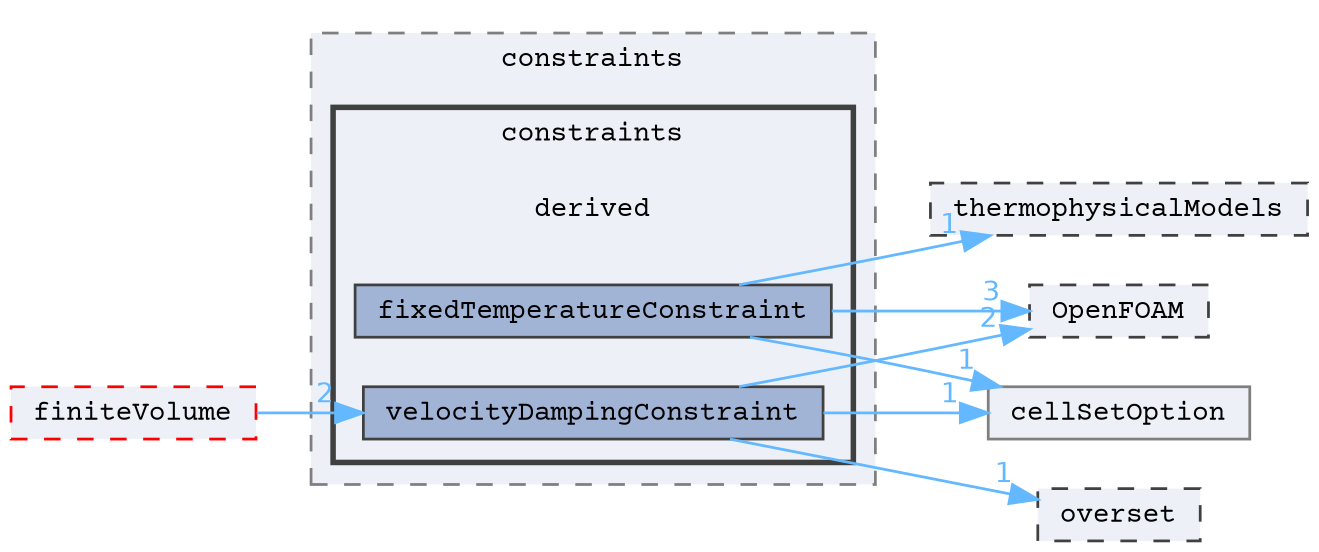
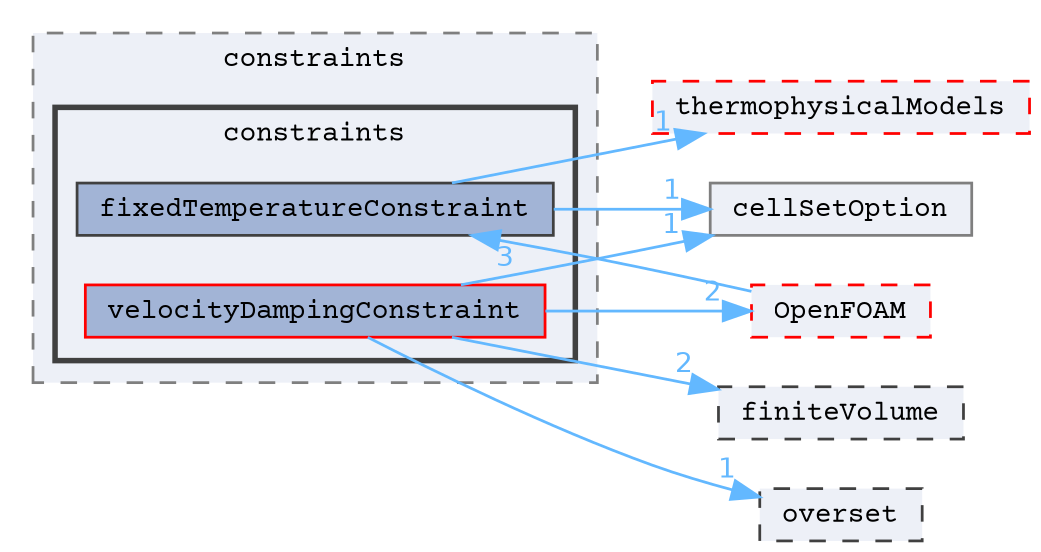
node "derived": removed
node "thermophysicalModels": color grey25 -> red
edge "fixedTemperatureConstraint" -> "OpenFOAM": reversed
node "OpenFOAM": color grey25 -> red
node "finiteVolume": color red -> grey25
edge "finiteVolume" -> "velocityDampingConstraint": reversed
node "velocityDampingConstraint": color grey25 -> red
